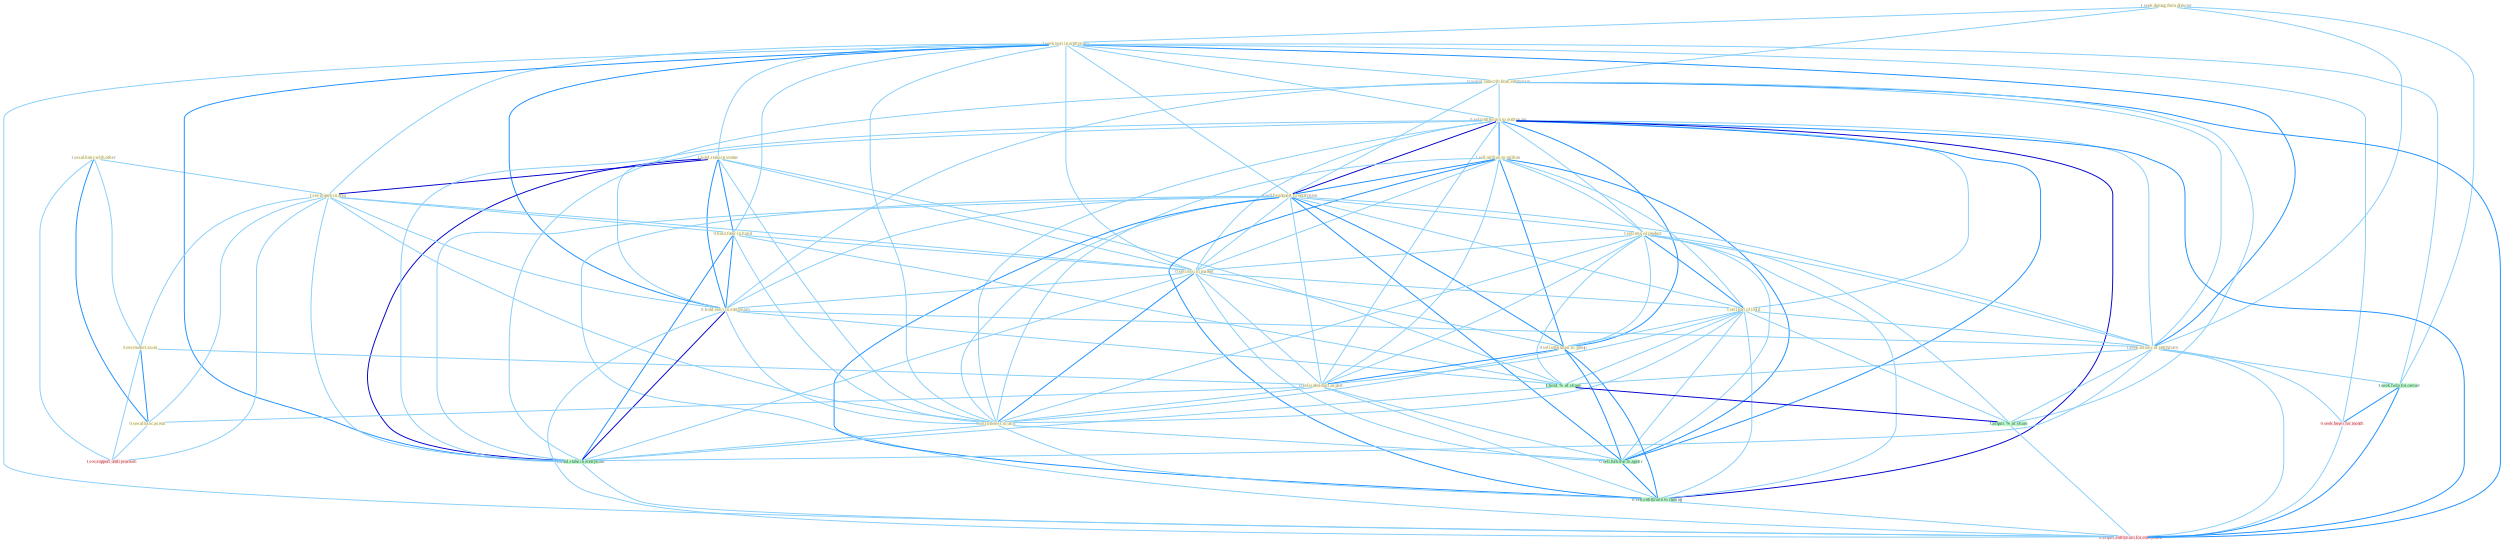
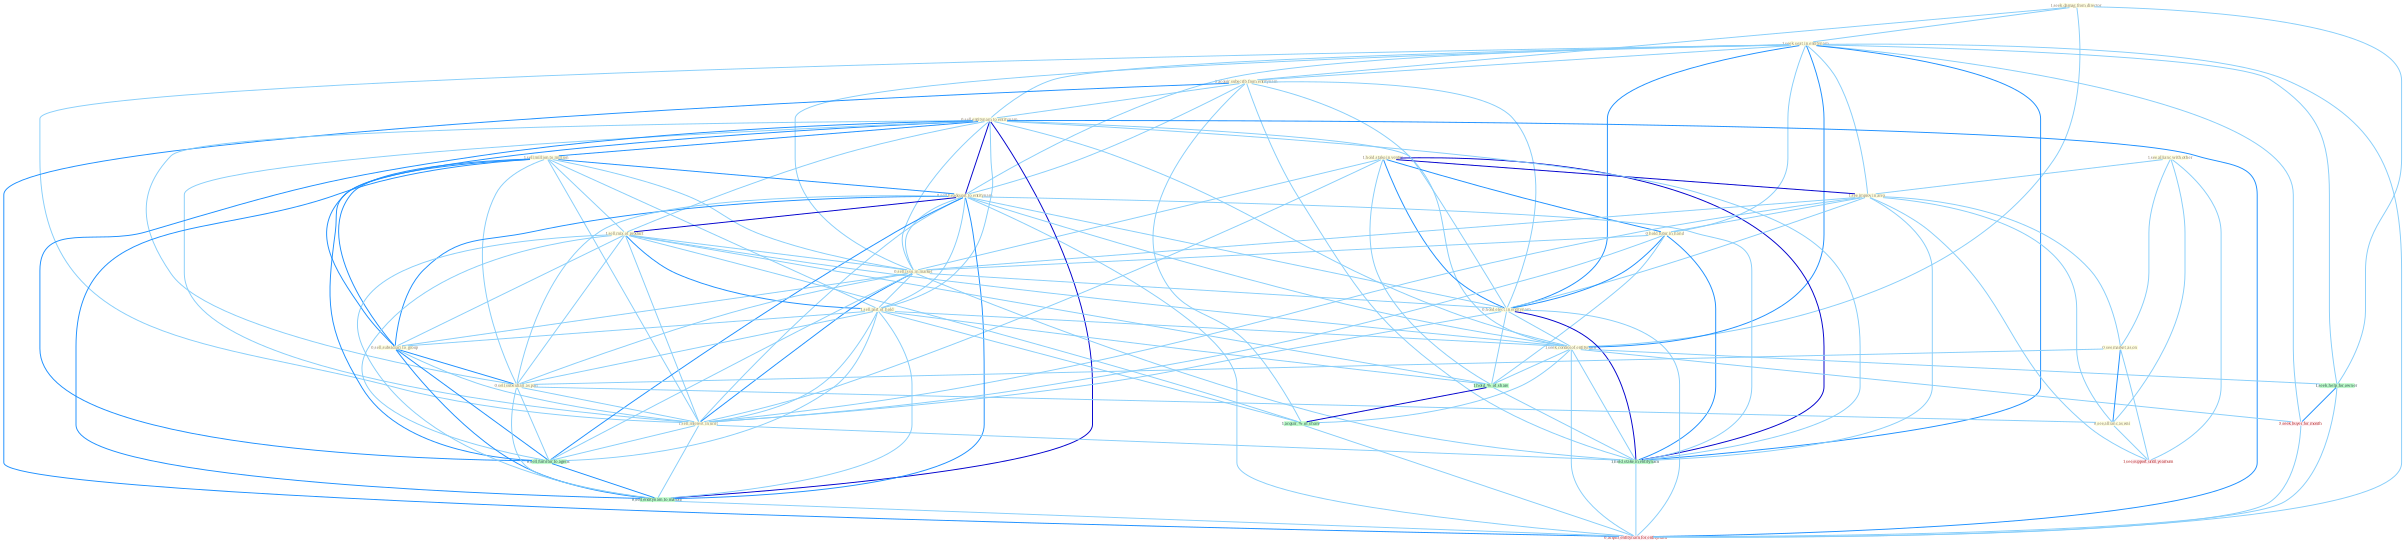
edge "1_seek_seat_in_entitynam" -- "1_hold_stake_in_ventur": removed
edge "0_sell_headquart_to_entitynam" -- "1_sell_mix_of_product": color #87cefa -> #0000cd
edge "1_see_allianc_with_other" -- "0_see_allianc_as_wai": color #1e90ff -> #87cefa
node "1_seek_allianc_of_entitynam": label "1_seek_allianc_of_entitynam" -> "1_seek_control_of_entitynam"
edge "1_seek_help_for_owner" -- "0_acquir_entitynam_for_entitynam": color #1e90ff -> #87cefa
